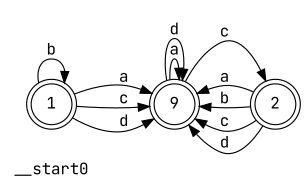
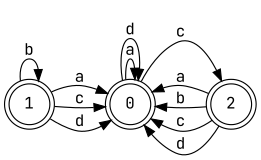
node "9": label "9" -> "0"
node "__start0": removed
